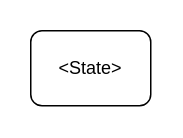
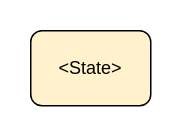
node "<State>": fillcolor #ffffff -> #fff2cc
